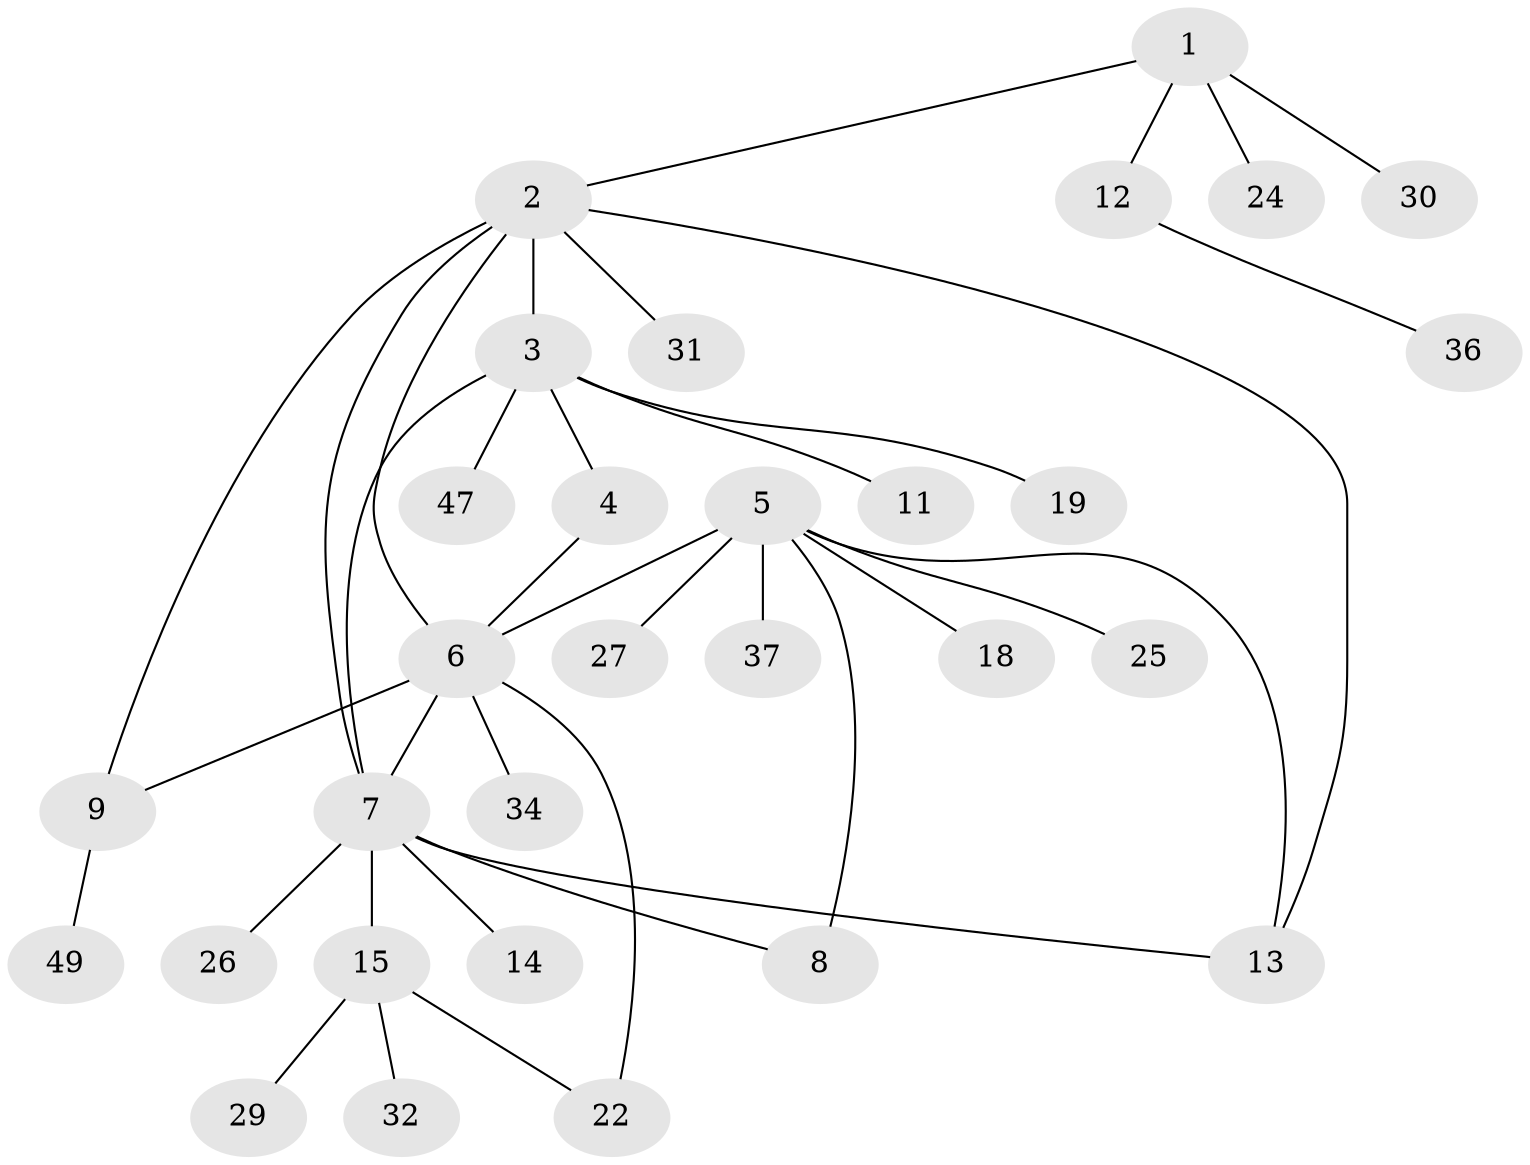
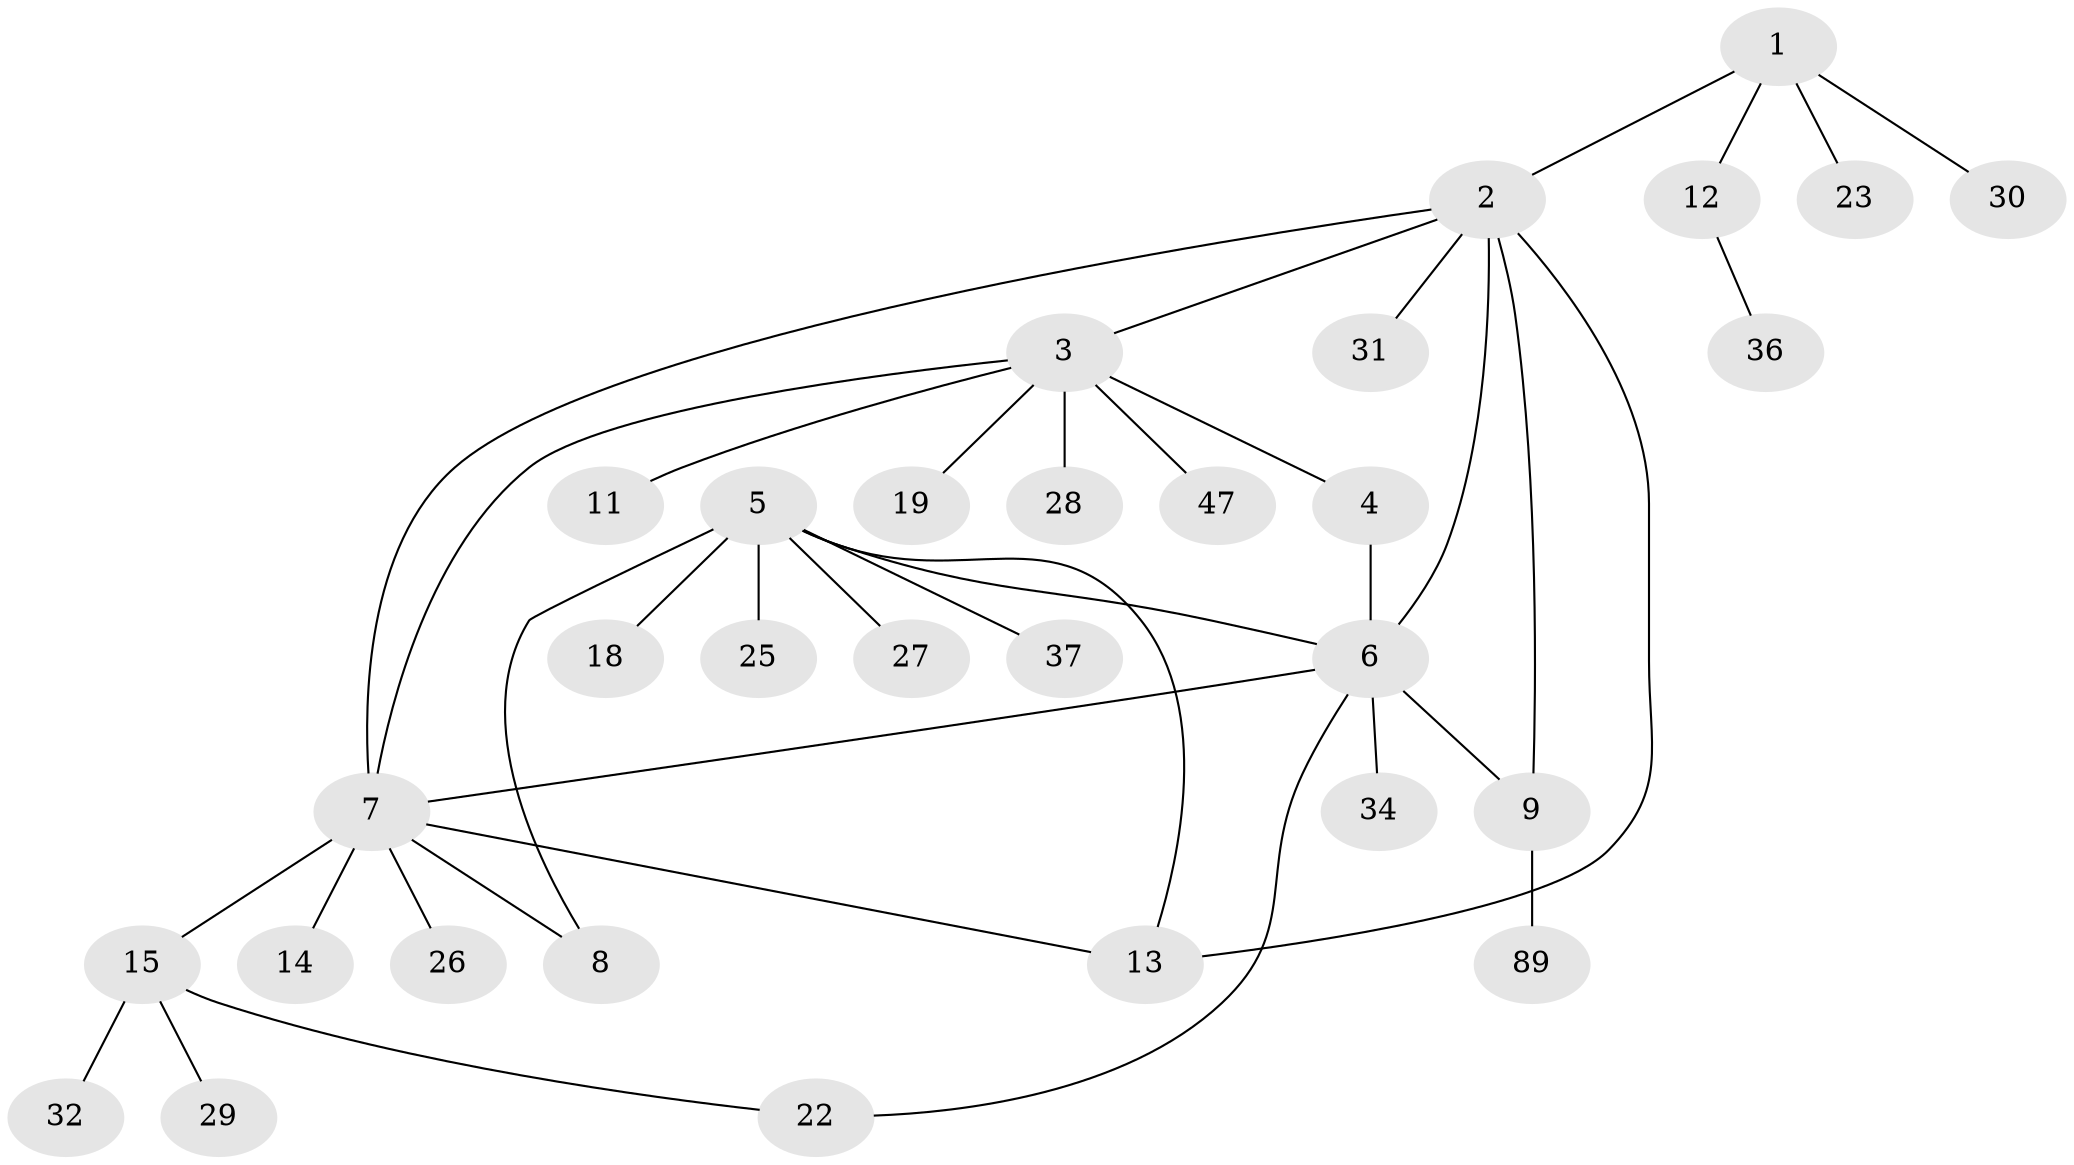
node "24": label "24" -> "23"
node "28": added
node "49": label "49" -> "89"
